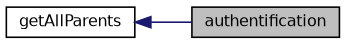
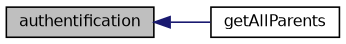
edge "authentification" -> "getAllParents": reversed
